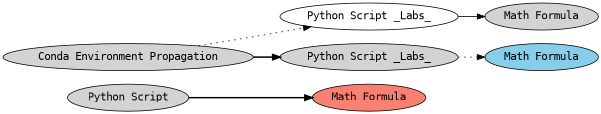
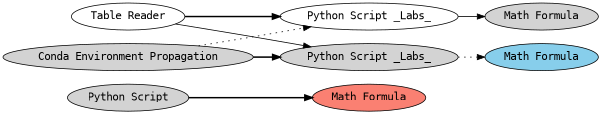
node "Table Reader": added
